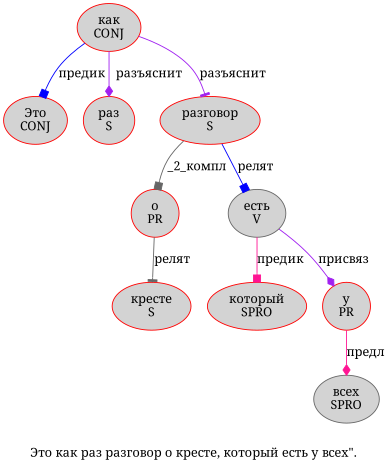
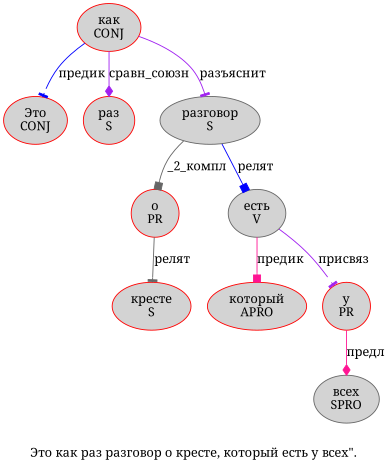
edge "как CONJ" -> "Это CONJ": arrowhead box -> tee
edge "как CONJ" -> "раз S": label "разъяснит" -> "сравн_союзн"
node "разговор S": color red -> gray40
edge "есть V" -> "у PR": arrowhead diamond -> tee
node "который SPRO": label "который SPRO" -> "который APRO"
